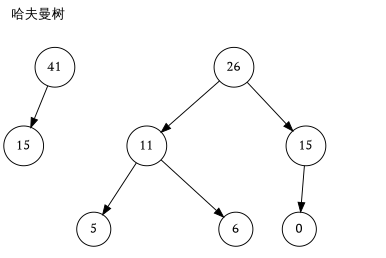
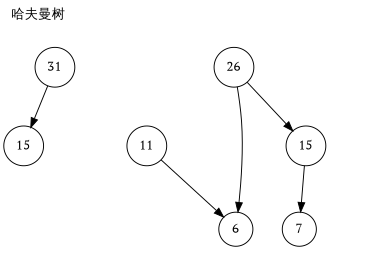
node "41": label "41" -> "31"
edge "26" -> "11": now "26" -> "6"
node "5": removed
node "0": label "0" -> "7"
